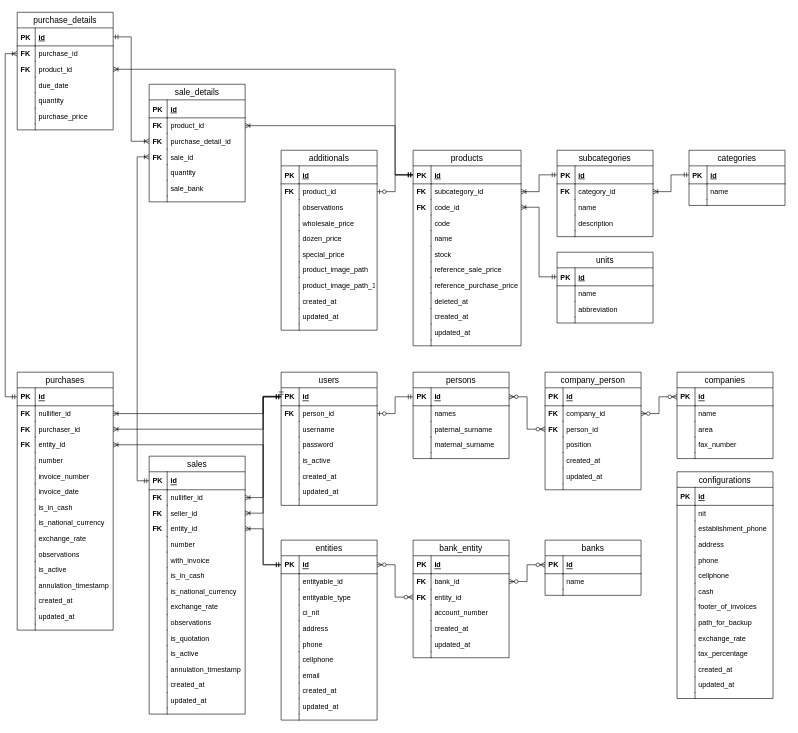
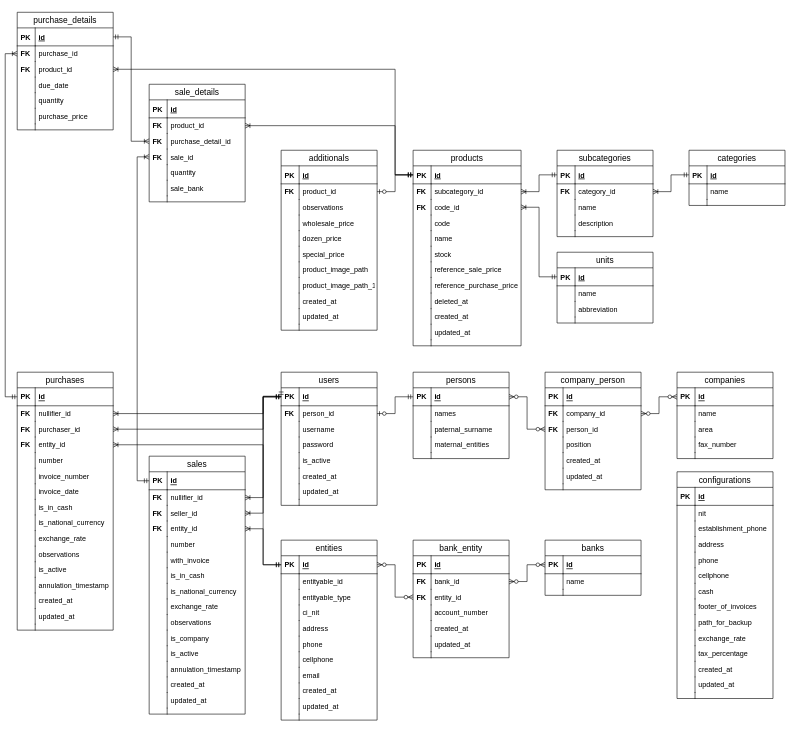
node "maternal_surname": label "maternal_surname" -> "maternal_entities"
node "is_quotation": label "is_quotation" -> "is_company"
